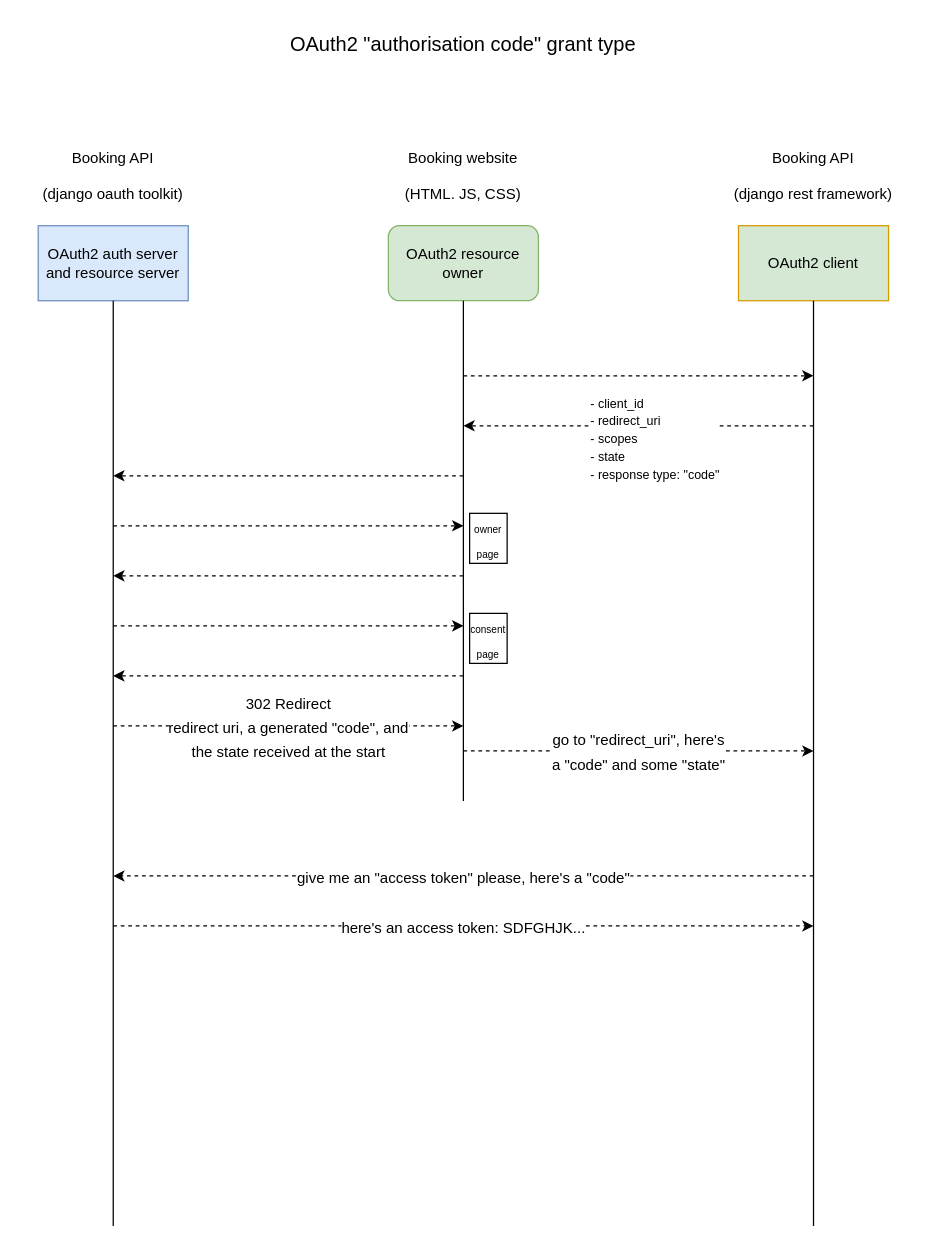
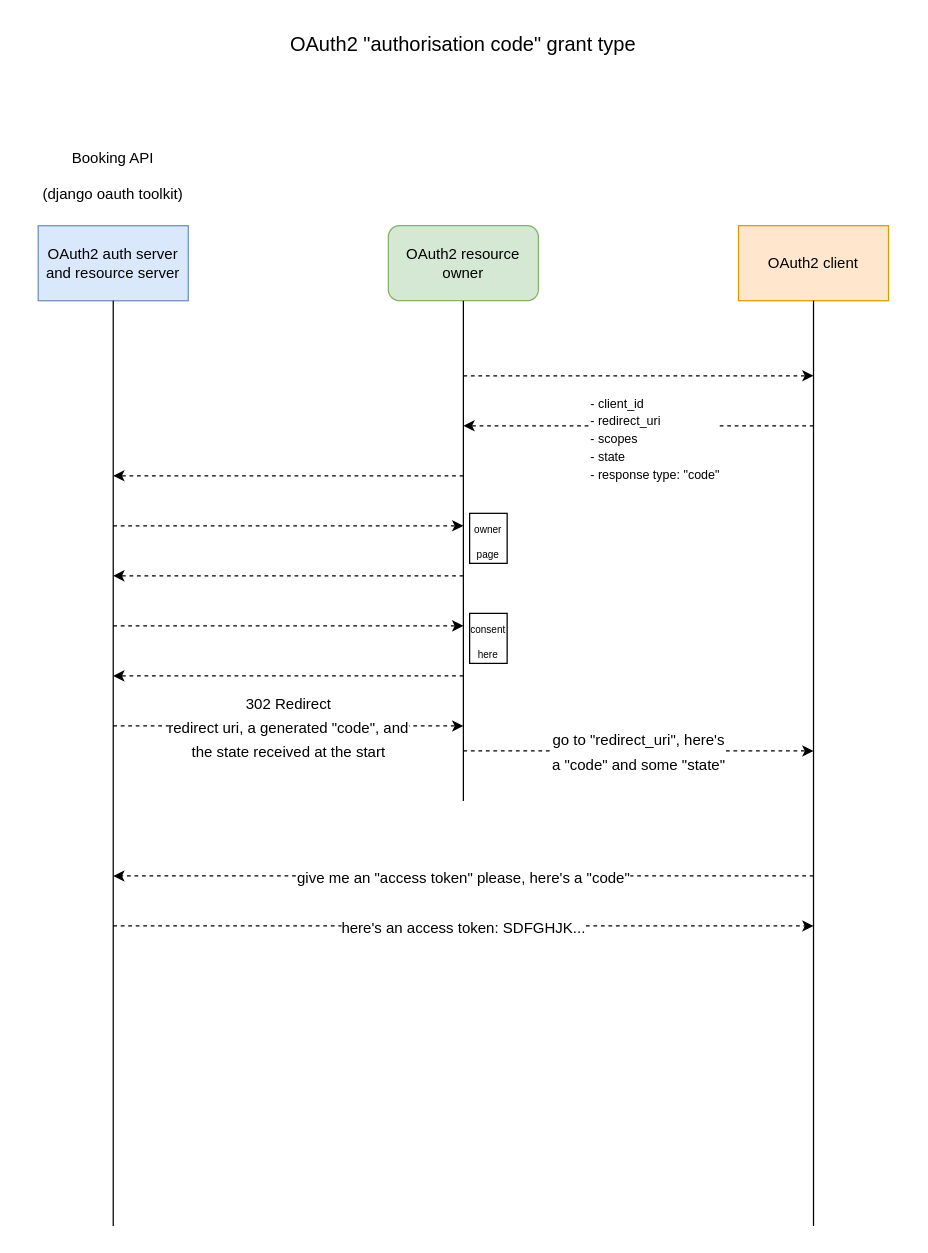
node "Booking website (HTML. JS, CSS)": removed
node "Booking API (django rest framework)": removed
node "OAuth2 client": fillcolor #d5e8d4 -> #ffe6cc
node "consent page": label "consent page" -> "consent here"
